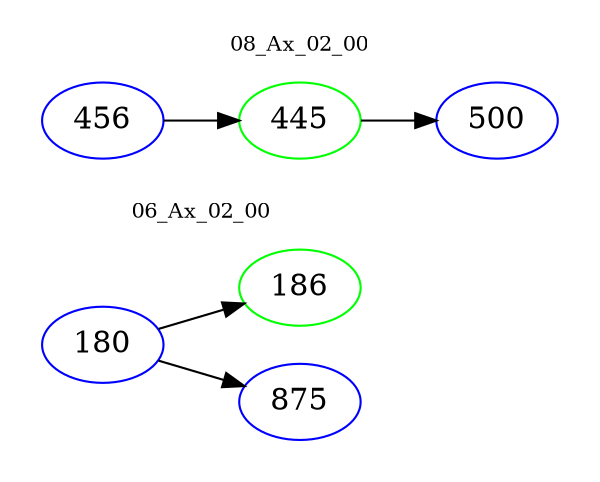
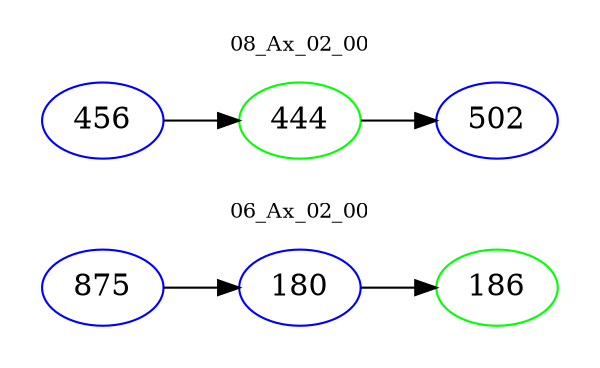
node "445": label "445" -> "444"
node "500": label "500" -> "502"
edge "180" -> "875": reversed
